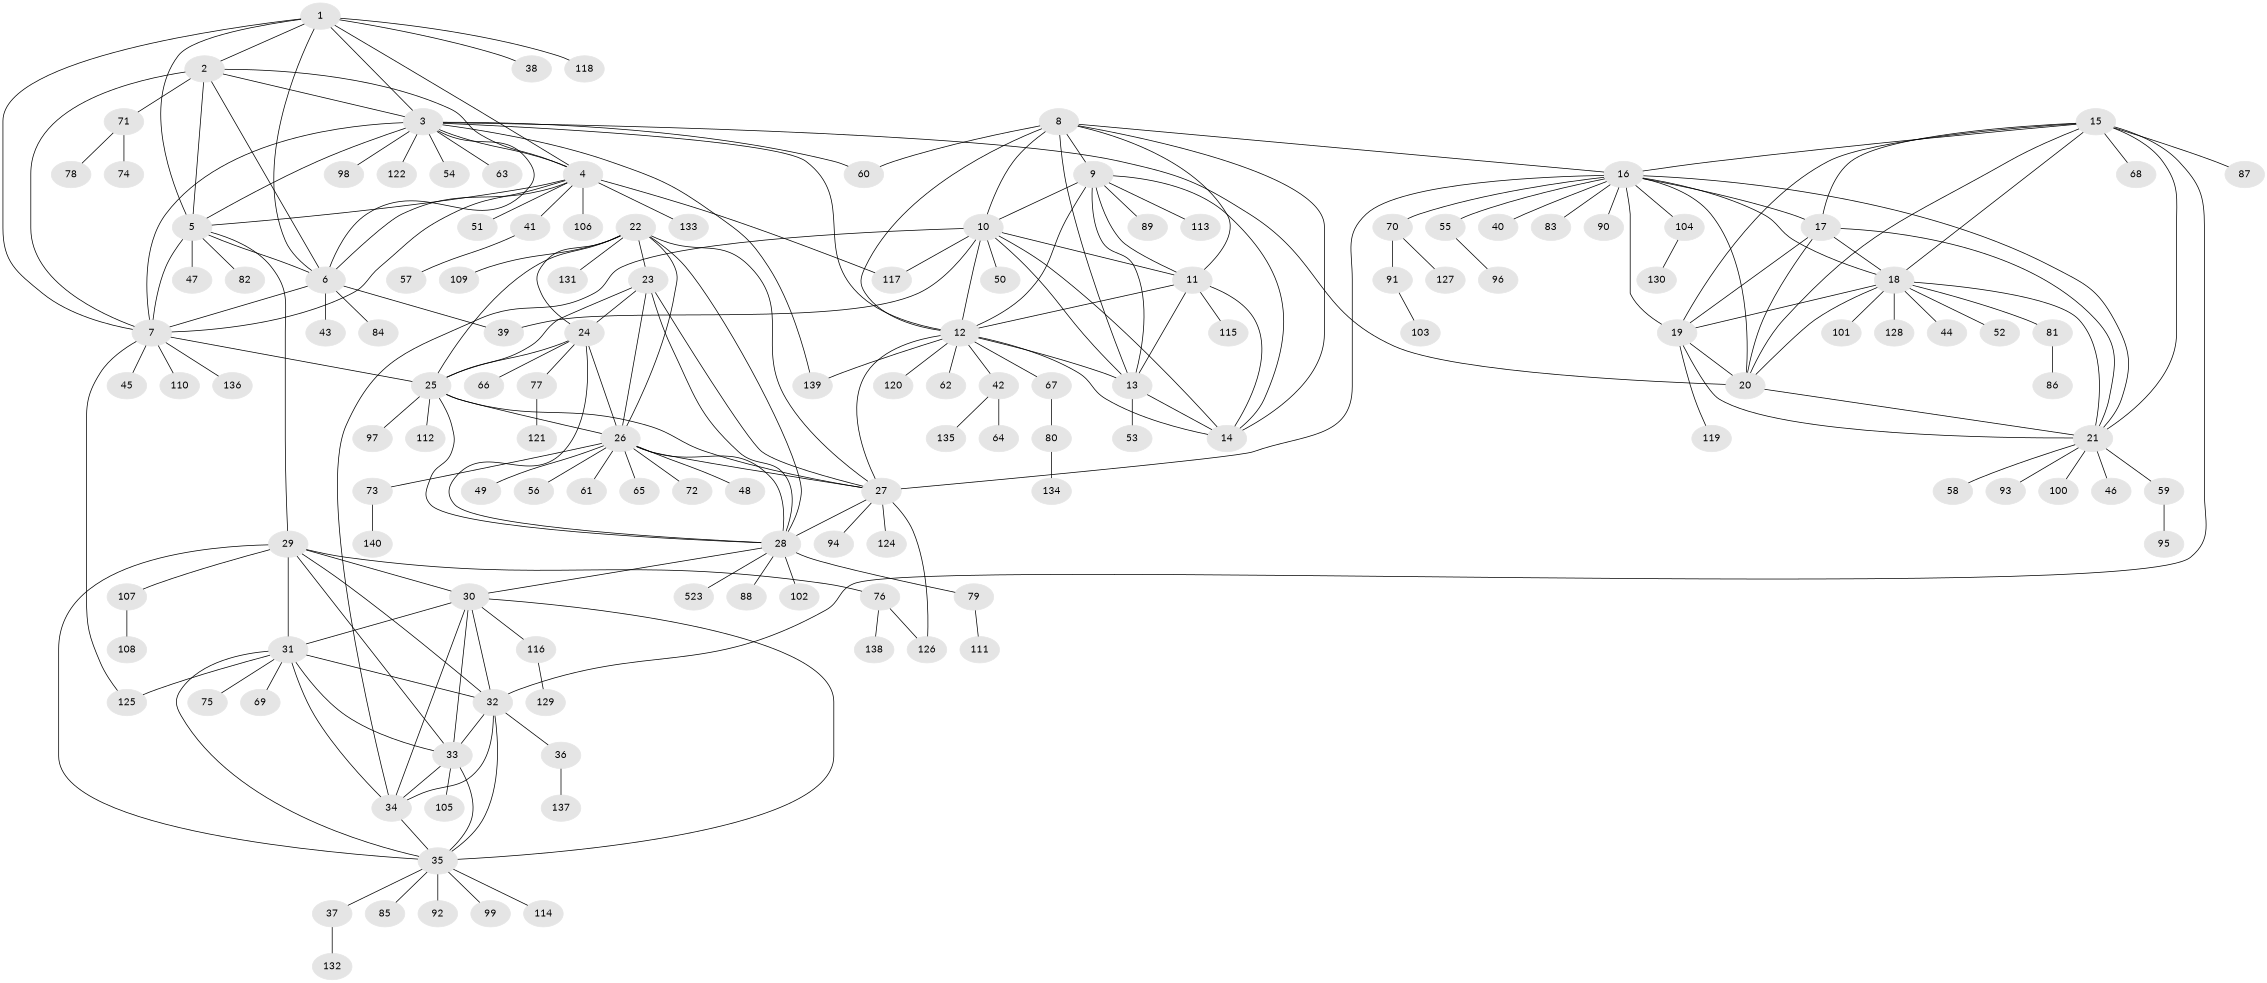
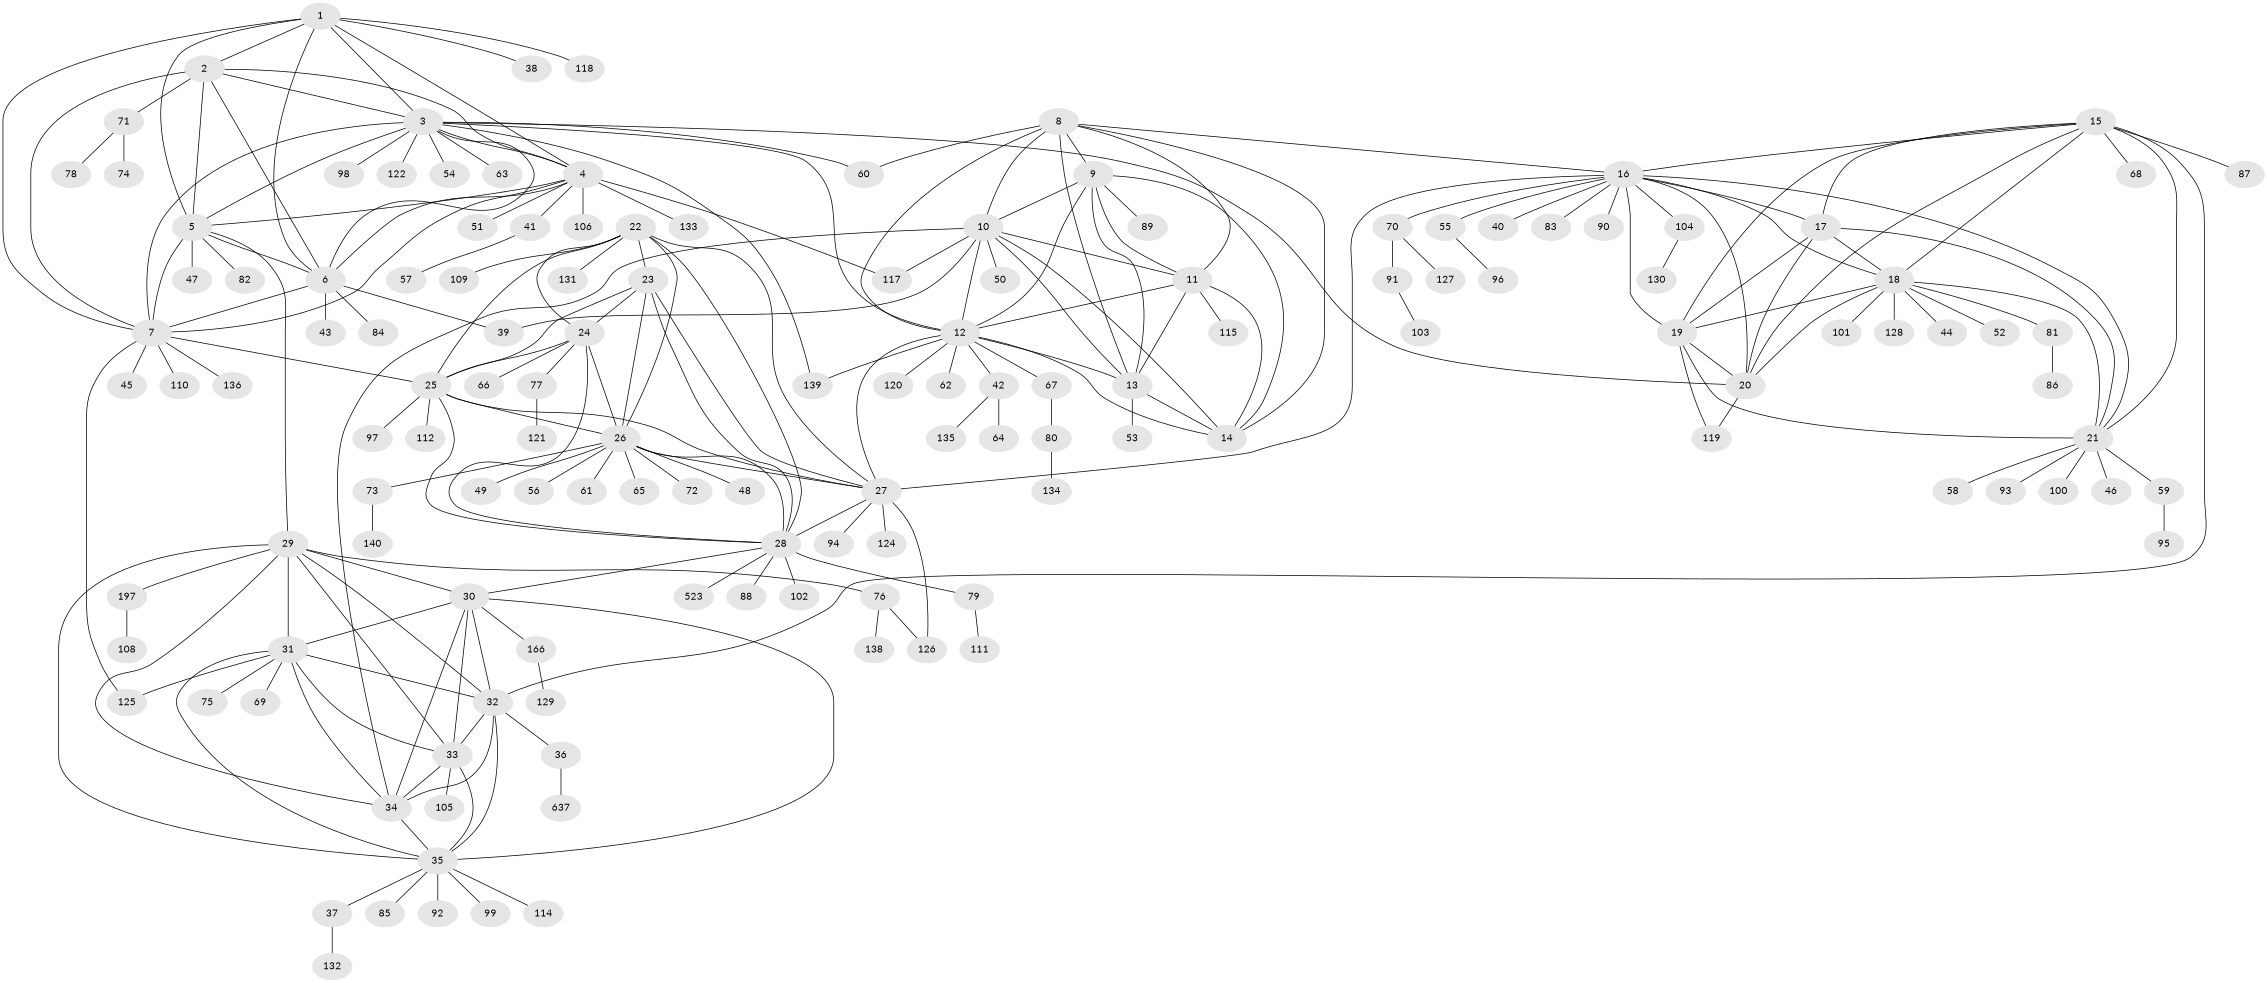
node "113": removed
edge "20" -- "21": now "20" -- "119"
node "107": label "107" -> "197"
node "116": label "116" -> "166"
edge "29" -- "34": added
node "137": label "137" -> "637"
